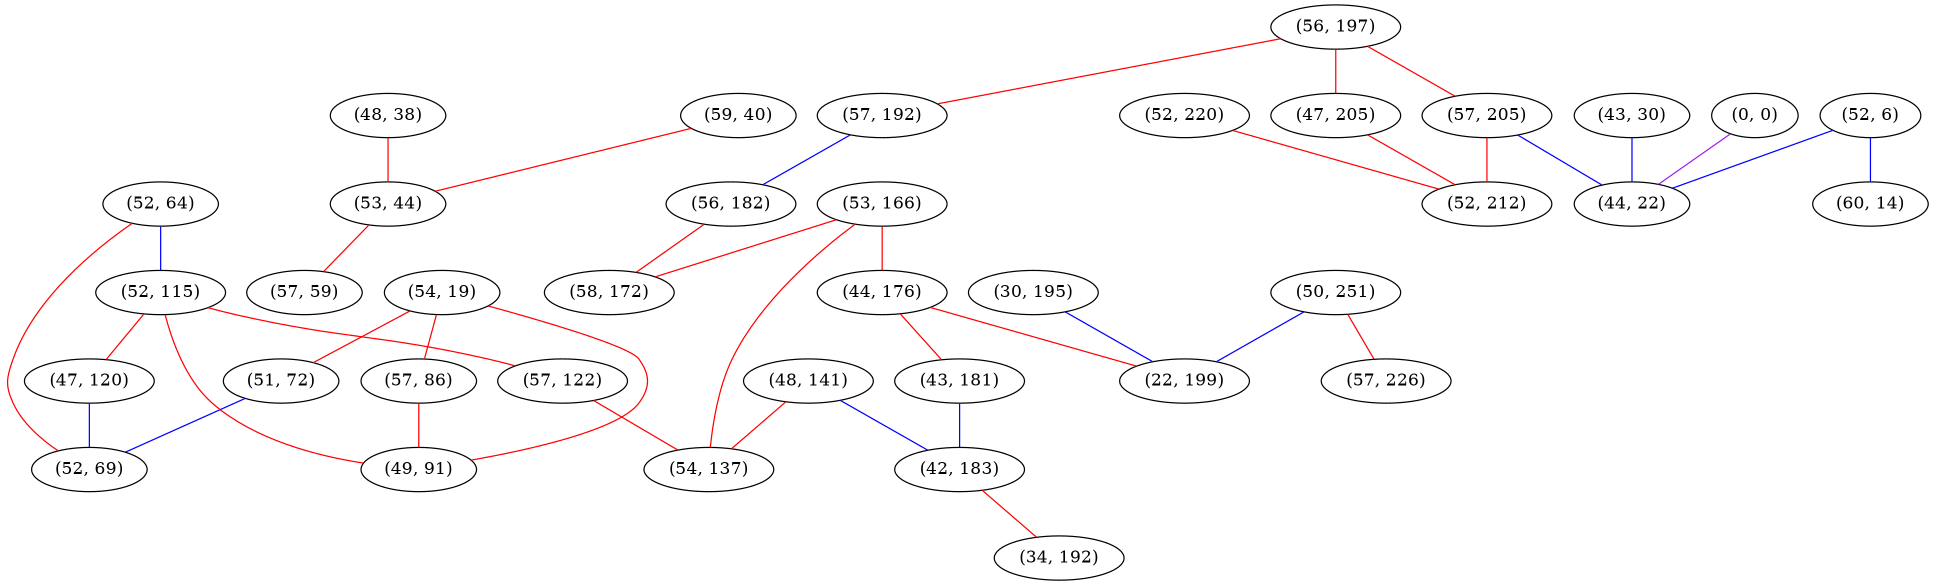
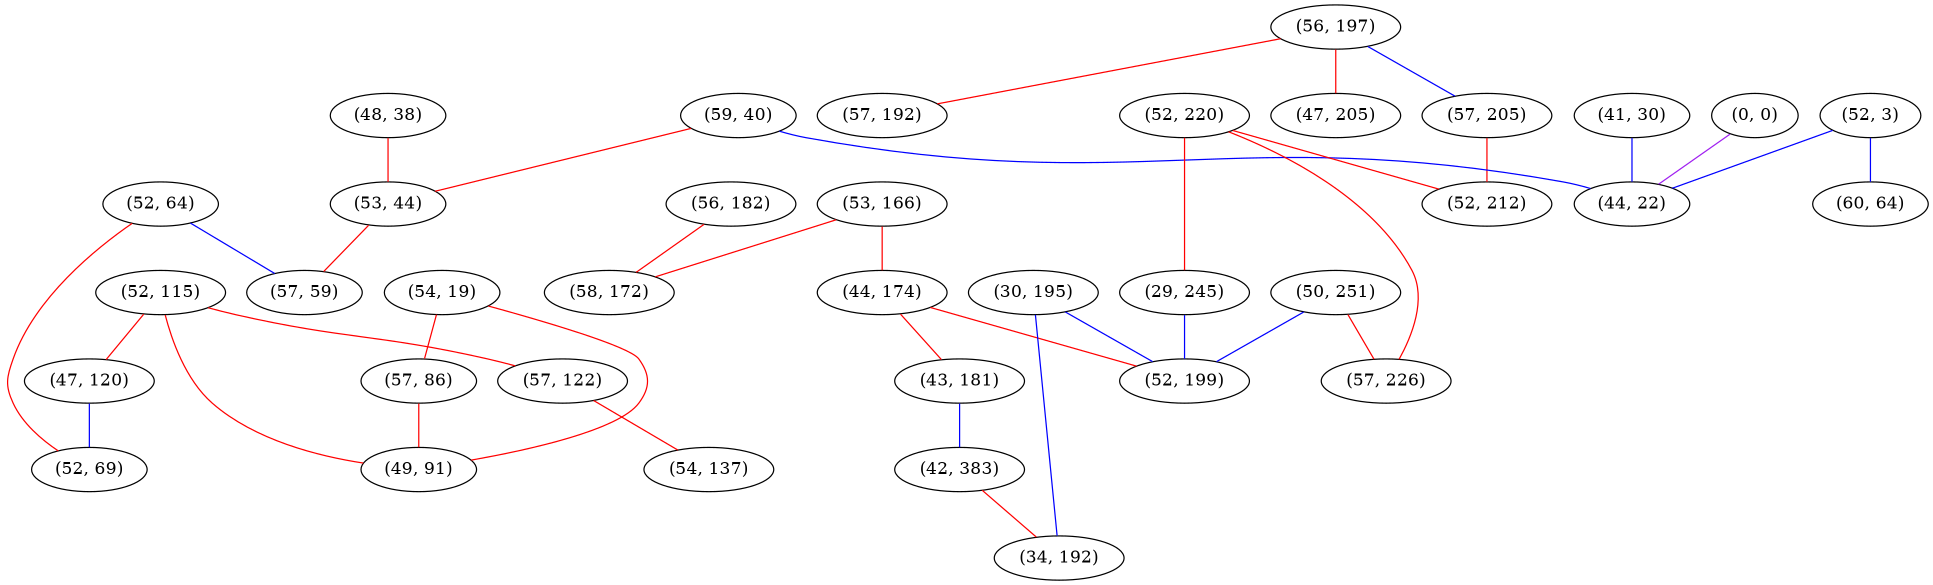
edge "(56, 197)" -- "(57, 205)": color red -> blue
node "(43, 30)": label "(43, 30)" -> "(41, 30)"
node "(52, 6)": label "(52, 6)" -> "(52, 3)"
edge "(57, 192)" -- "(56, 182)": removed
edge "(47, 205)" -- "(52, 212)": removed
edge "(57, 205)" -- "(44, 22)": now "(59, 40)" -- "(44, 22)"
node "(60, 14)": label "(60, 14)" -> "(60, 64)"
edge "(52, 220)" -- "(57, 226)": added
edge "(52, 64)" -- "(52, 115)": now "(52, 64)" -- "(57, 59)"
node "(44, 176)": label "(44, 176)" -> "(44, 174)"
node "(29, 245)": added
edge "(53, 166)" -- "(54, 137)": removed
node "(51, 72)": removed
node "(48, 141)": removed
node "(22, 199)": label "(22, 199)" -> "(52, 199)"
edge "(30, 195)" -- "(34, 192)": added
node "(42, 183)": label "(42, 183)" -> "(42, 383)"
